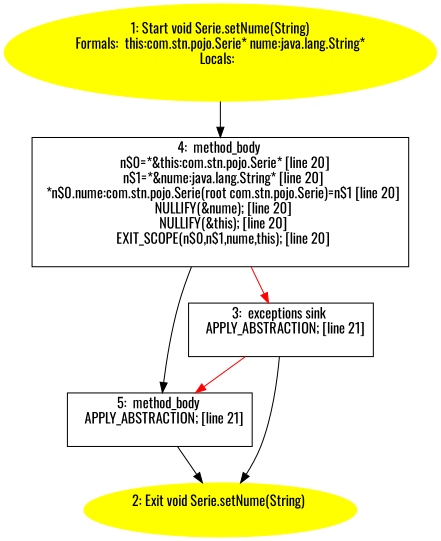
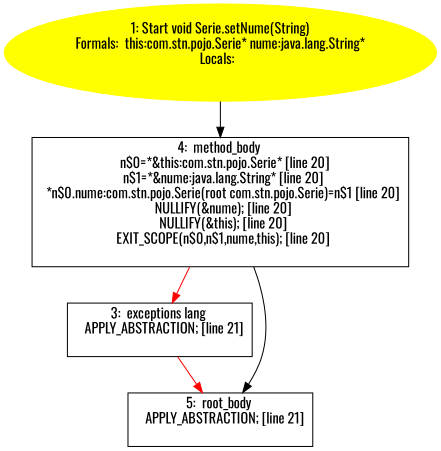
node "3:  exceptions sink APPLY_ABSTRACTION; [line 21]": label "3:  exceptions sink APPLY_ABSTRACTION; [line 21]" -> "3:  exceptions lang APPLY_ABSTRACTION; [line 21]"
node "5:  method_body APPLY_ABSTRACTION; [line 21]": label "5:  method_body APPLY_ABSTRACTION; [line 21]" -> "5:  root_body APPLY_ABSTRACTION; [line 21]"
node "2: Exit void Serie.setNume(String)": removed
